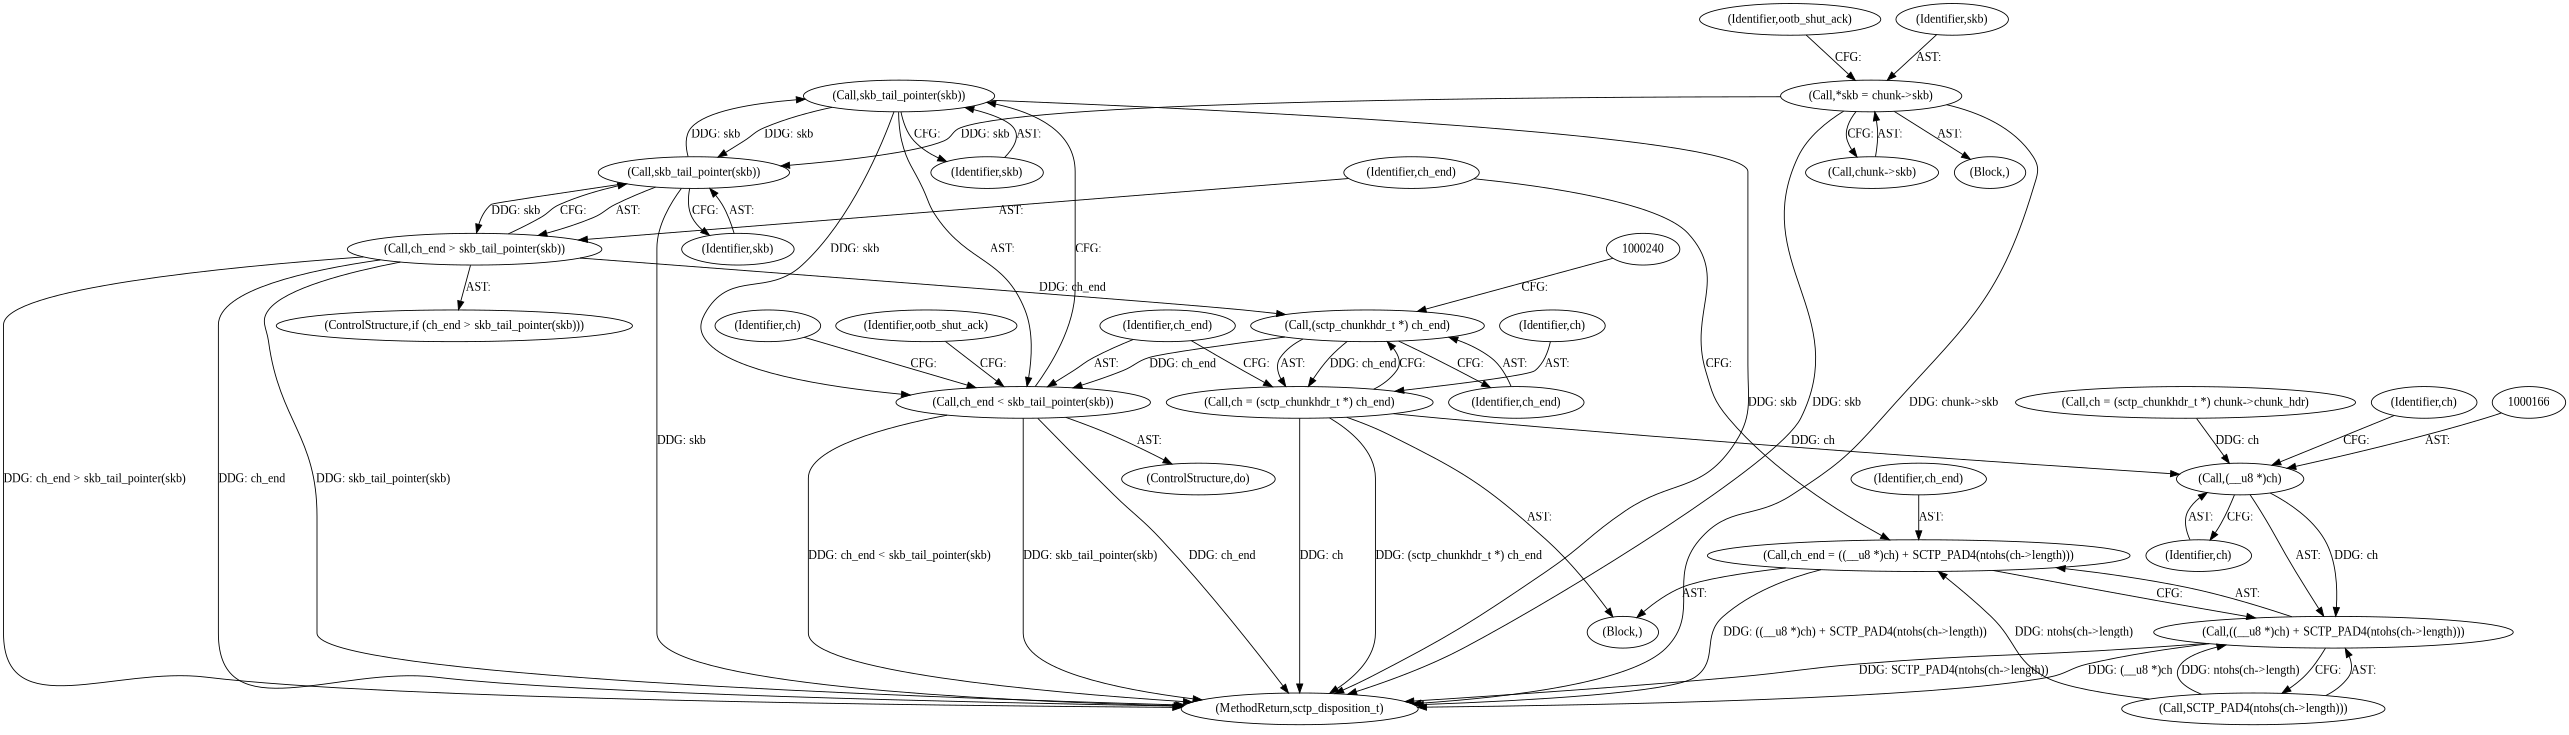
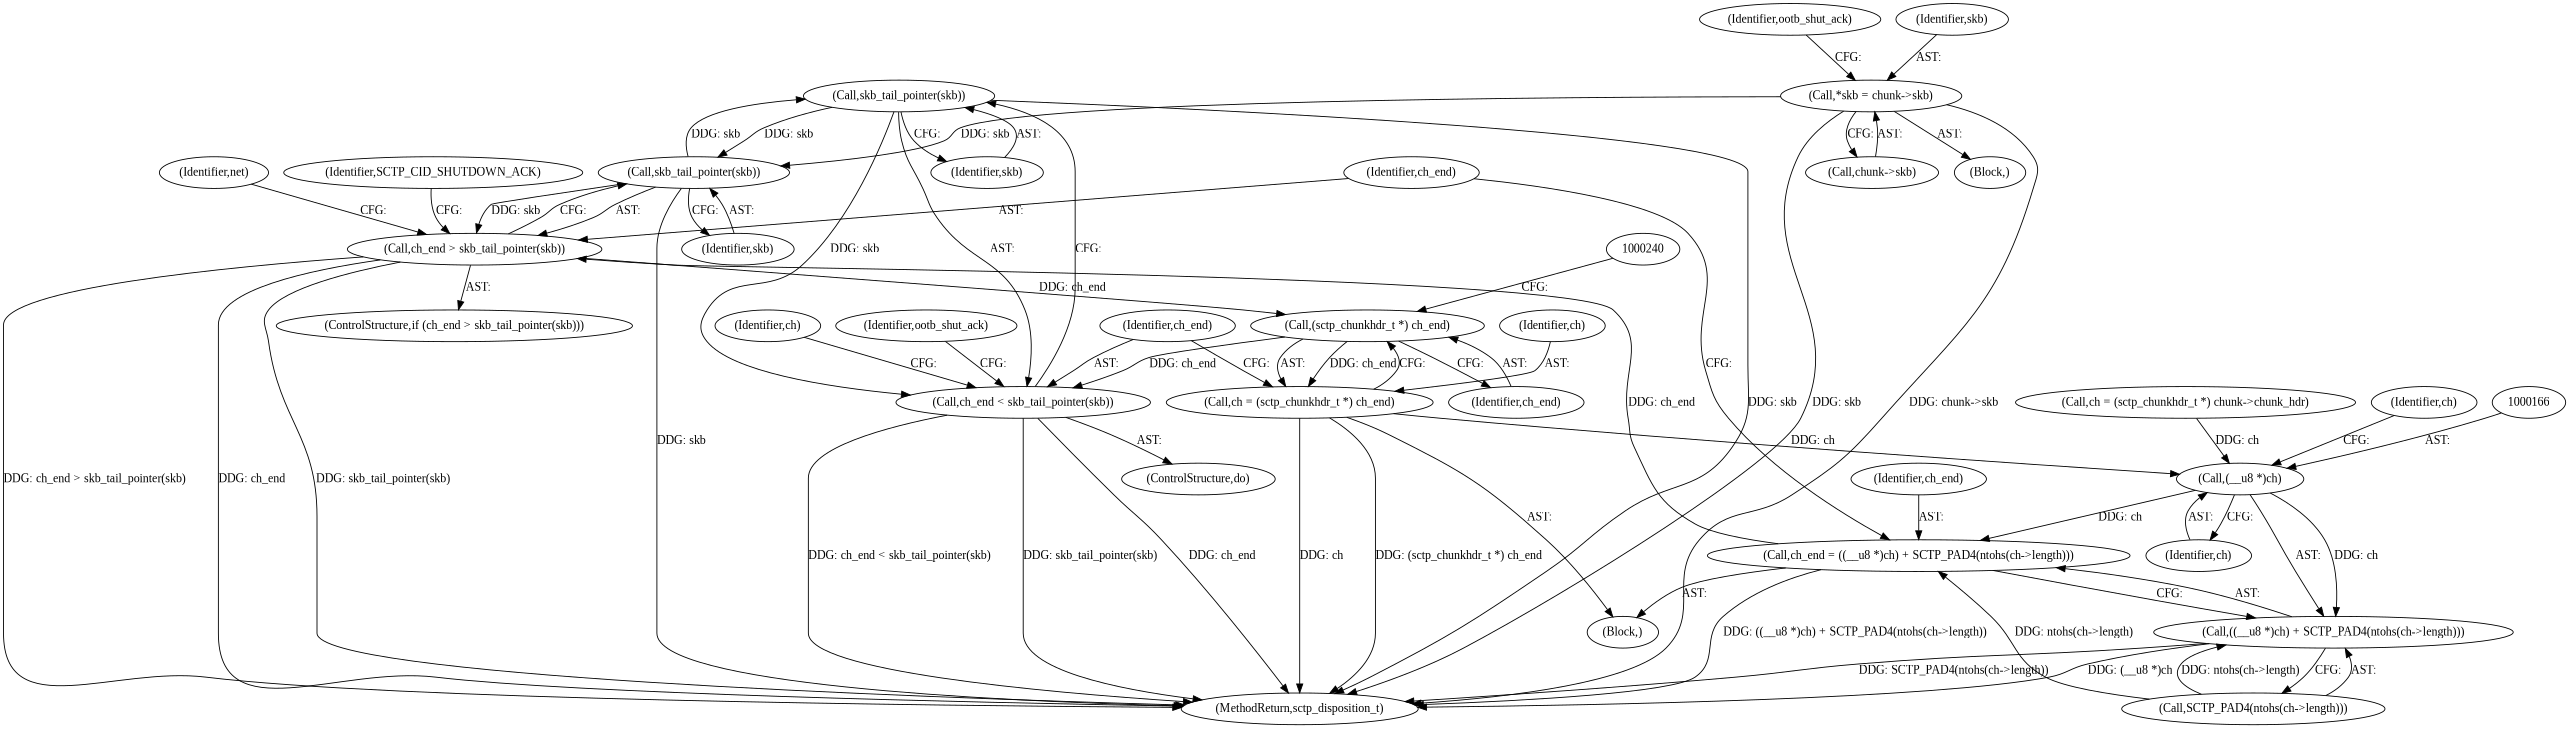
node "(Identifier,net)": added
node "(Identifier,SCTP_CID_SHUTDOWN_ACK)": added
edge "(Call,ch_end = ((__u8 *)ch) + SCTP_PAD4(ntohs(ch->length)))" -> "(Call,ch_end > skb_tail_pointer(skb))": added, label "DDG: ch_end"
edge "(Call,(__u8 *)ch)" -> "(Call,ch_end = ((__u8 *)ch) + SCTP_PAD4(ntohs(ch->length)))": added, label "DDG: ch"
